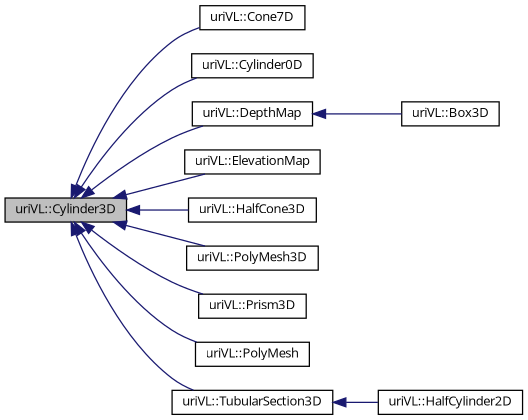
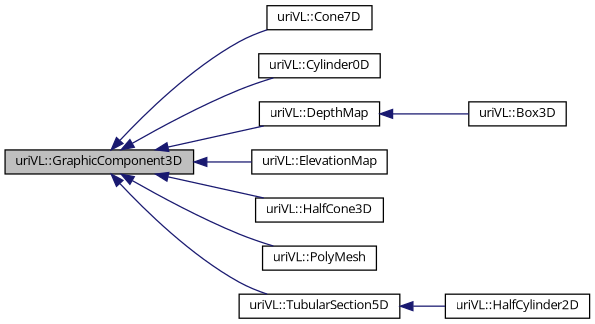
node "uriVL::Cylinder3D": label "uriVL::Cylinder3D" -> "uriVL::GraphicComponent3D"
node "uriVL::PolyMesh3D": removed
node "uriVL::Prism3D": removed
node "uriVL::TubularSection3D": label "uriVL::TubularSection3D" -> "uriVL::TubularSection5D"
